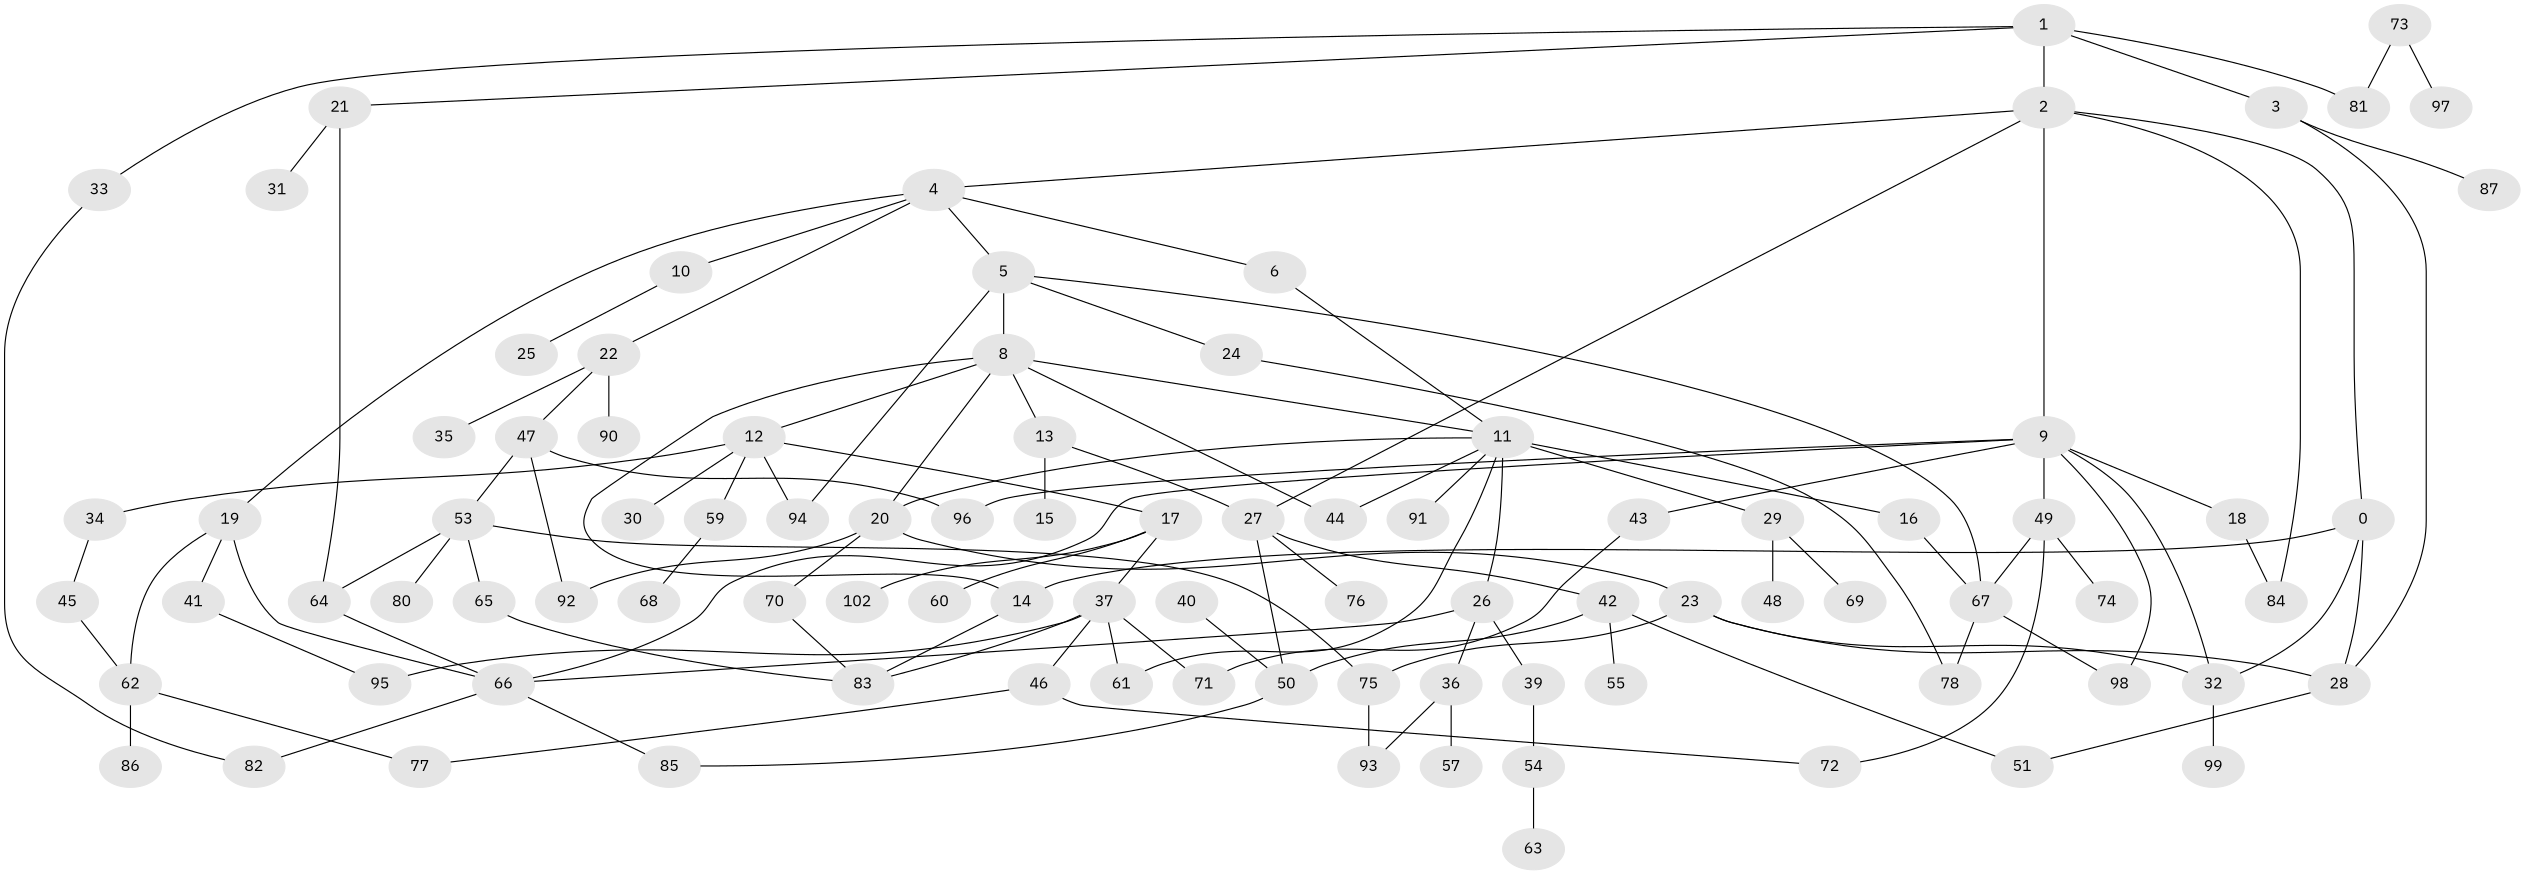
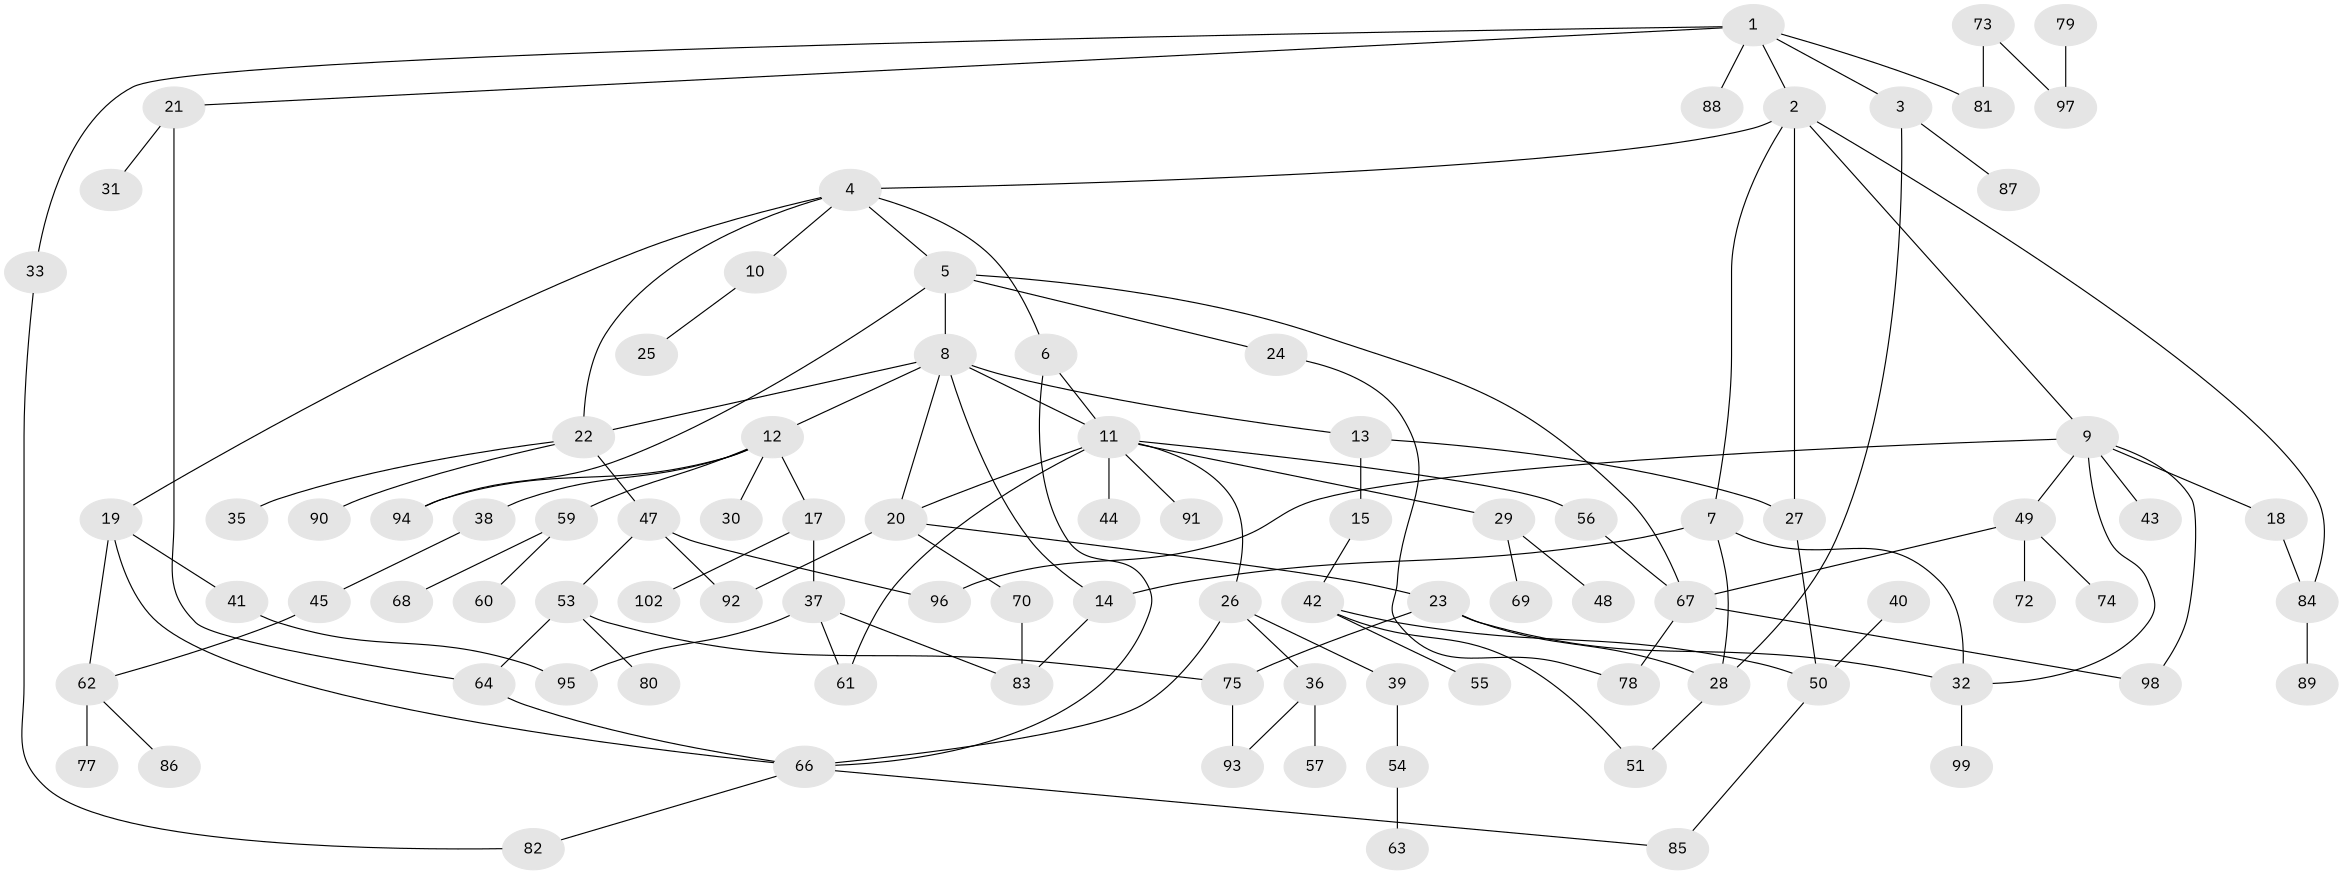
node "79": added
node "88": added
edge "8" -- "44": now "8" -- "22"
edge "9" -- "66": now "6" -- "66"
node "34": label "34" -> "38"
node "16": label "16" -> "56"
node "0": label "0" -> "7"
edge "27" -- "42": now "15" -- "42"
edge "17" -- "60": now "59" -- "60"
node "65": removed
node "76": removed
node "46": removed
node "71": removed
node "89": added
